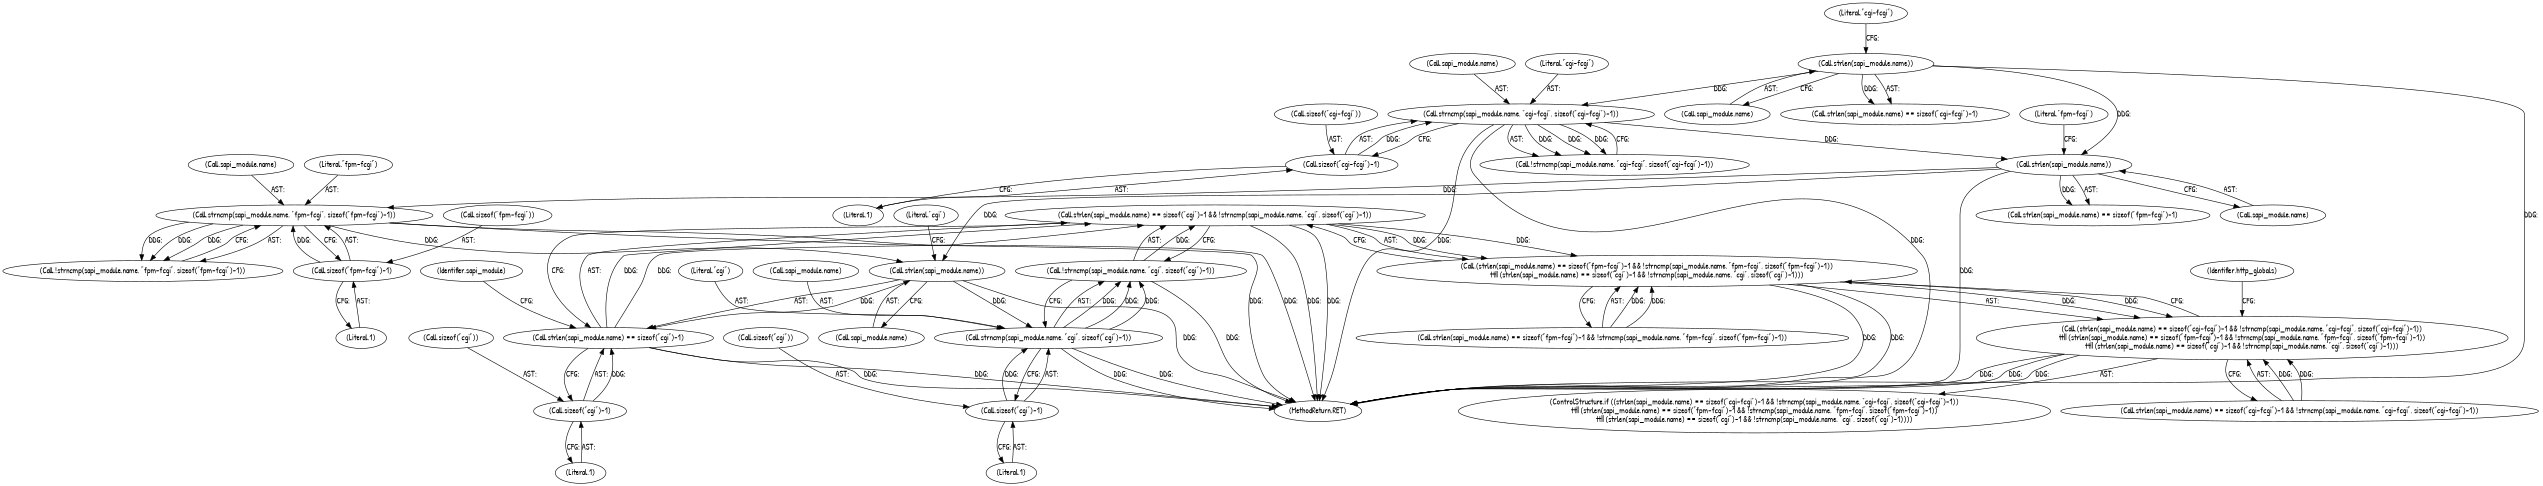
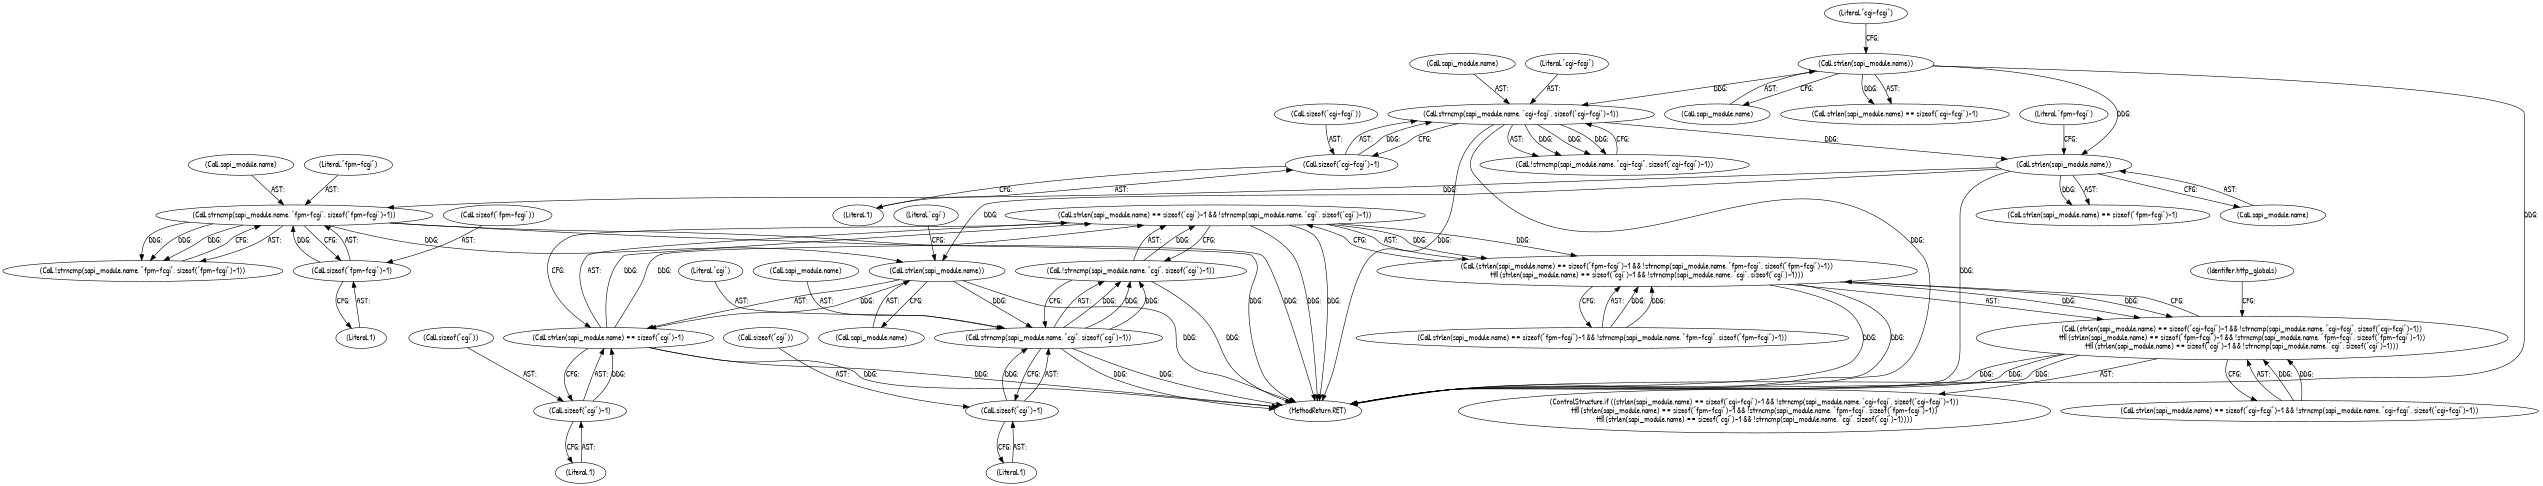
node "(Identifier,sapi_module)": removed
